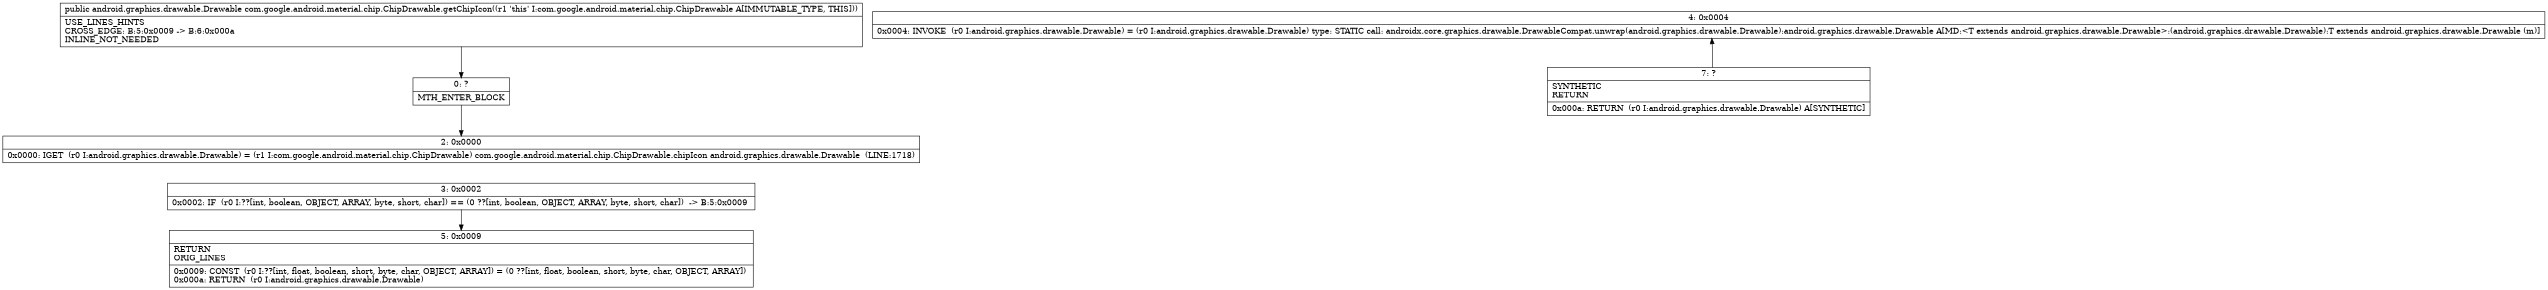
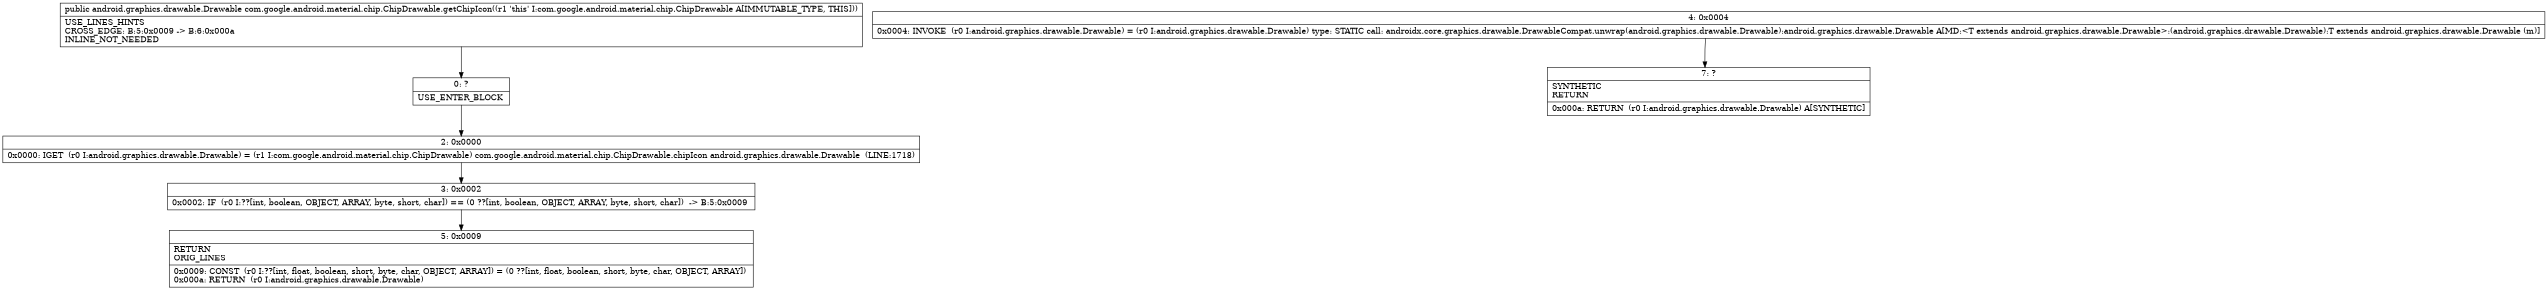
edge "7: ?" -> "4: 0x0004": reversed
node "0: ?": text "MTH_ENTER_BLOCK" -> "USE_ENTER_BLOCK"
edge "2: 0x0000" -> "3: 0x0002": added
